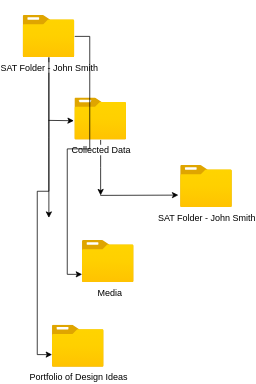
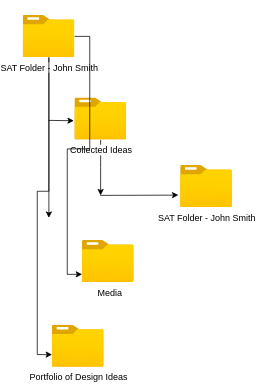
node "Collected Data": label "Collected Data" -> "Collected Ideas"
